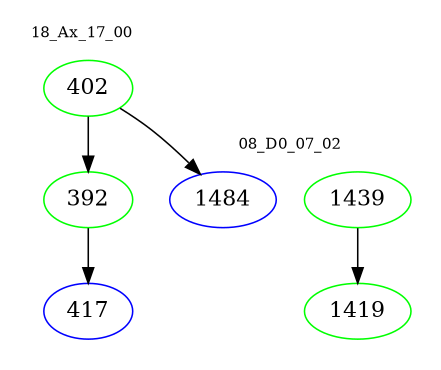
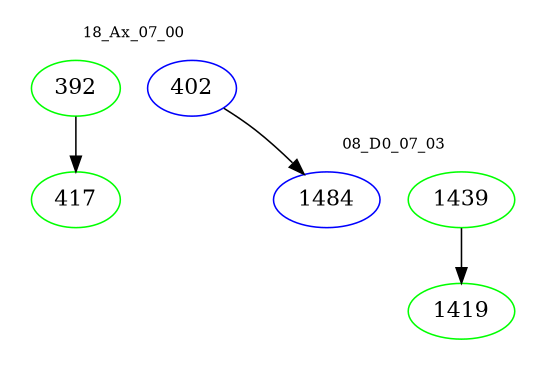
cluster "18_Ax_17_00": label "18_Ax_17_00" -> "18_Ax_07_00"
node "402": color green -> blue
edge "402" -> "392": removed
cluster "08_D0_07_02": label "08_D0_07_02" -> "08_D0_07_03"
node "417": color blue -> green
